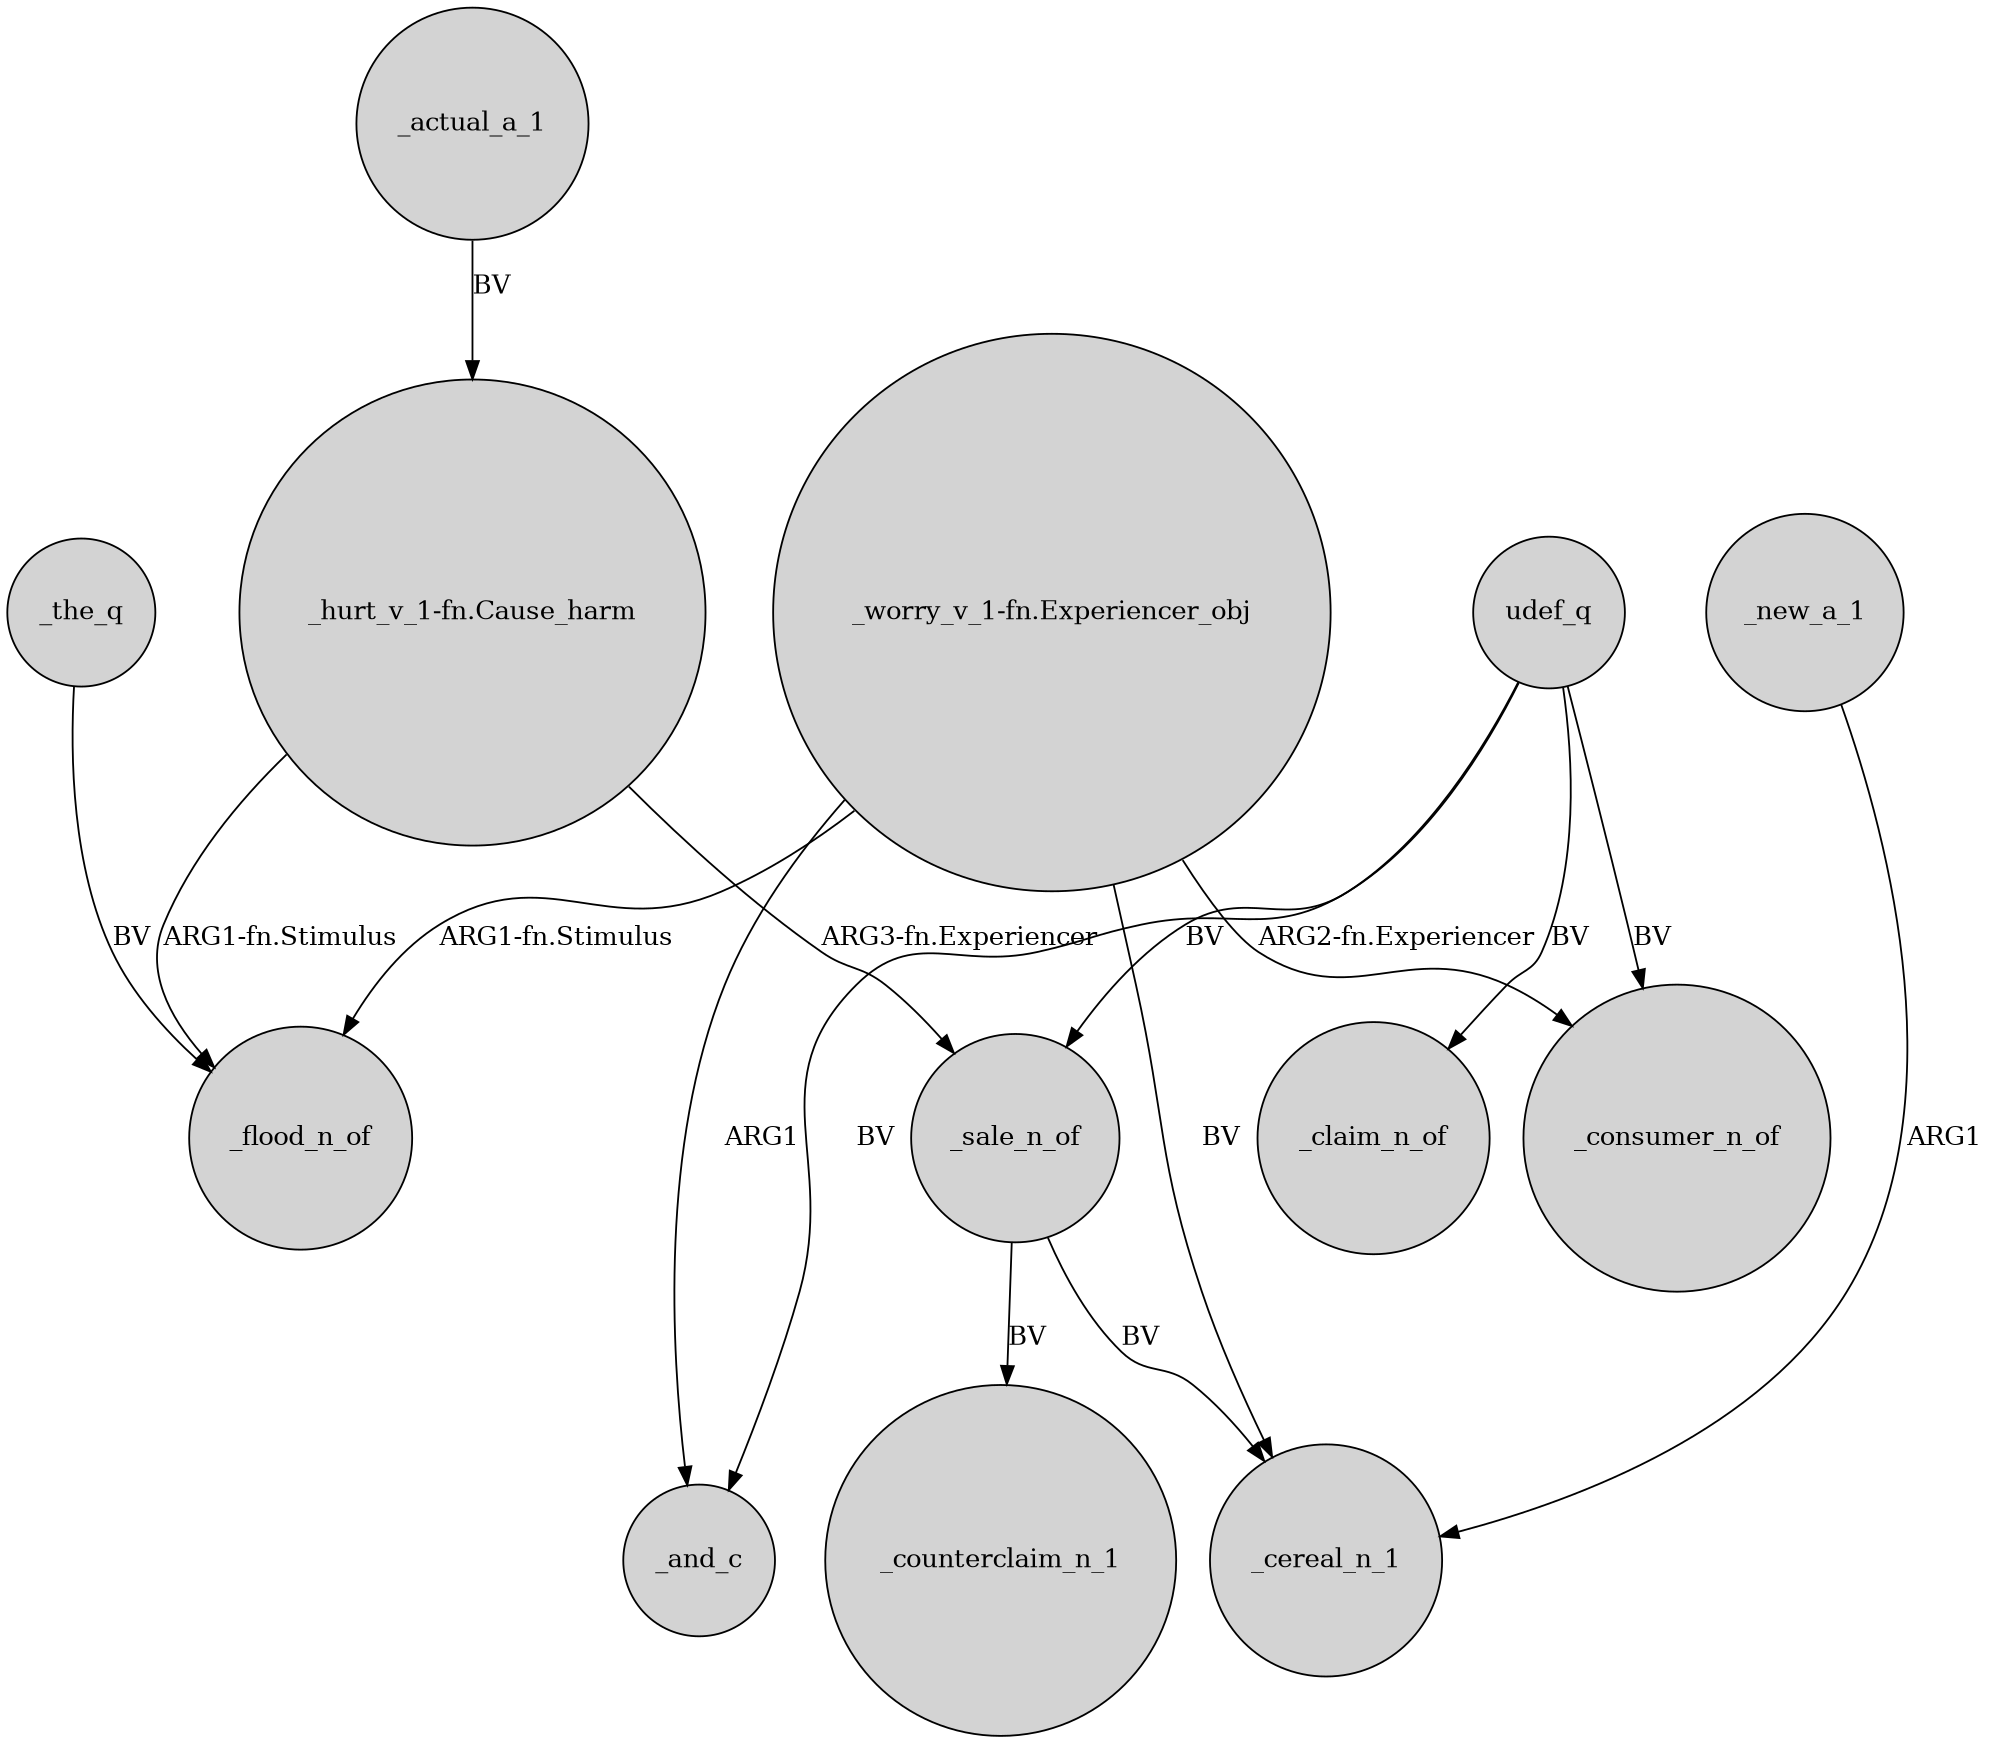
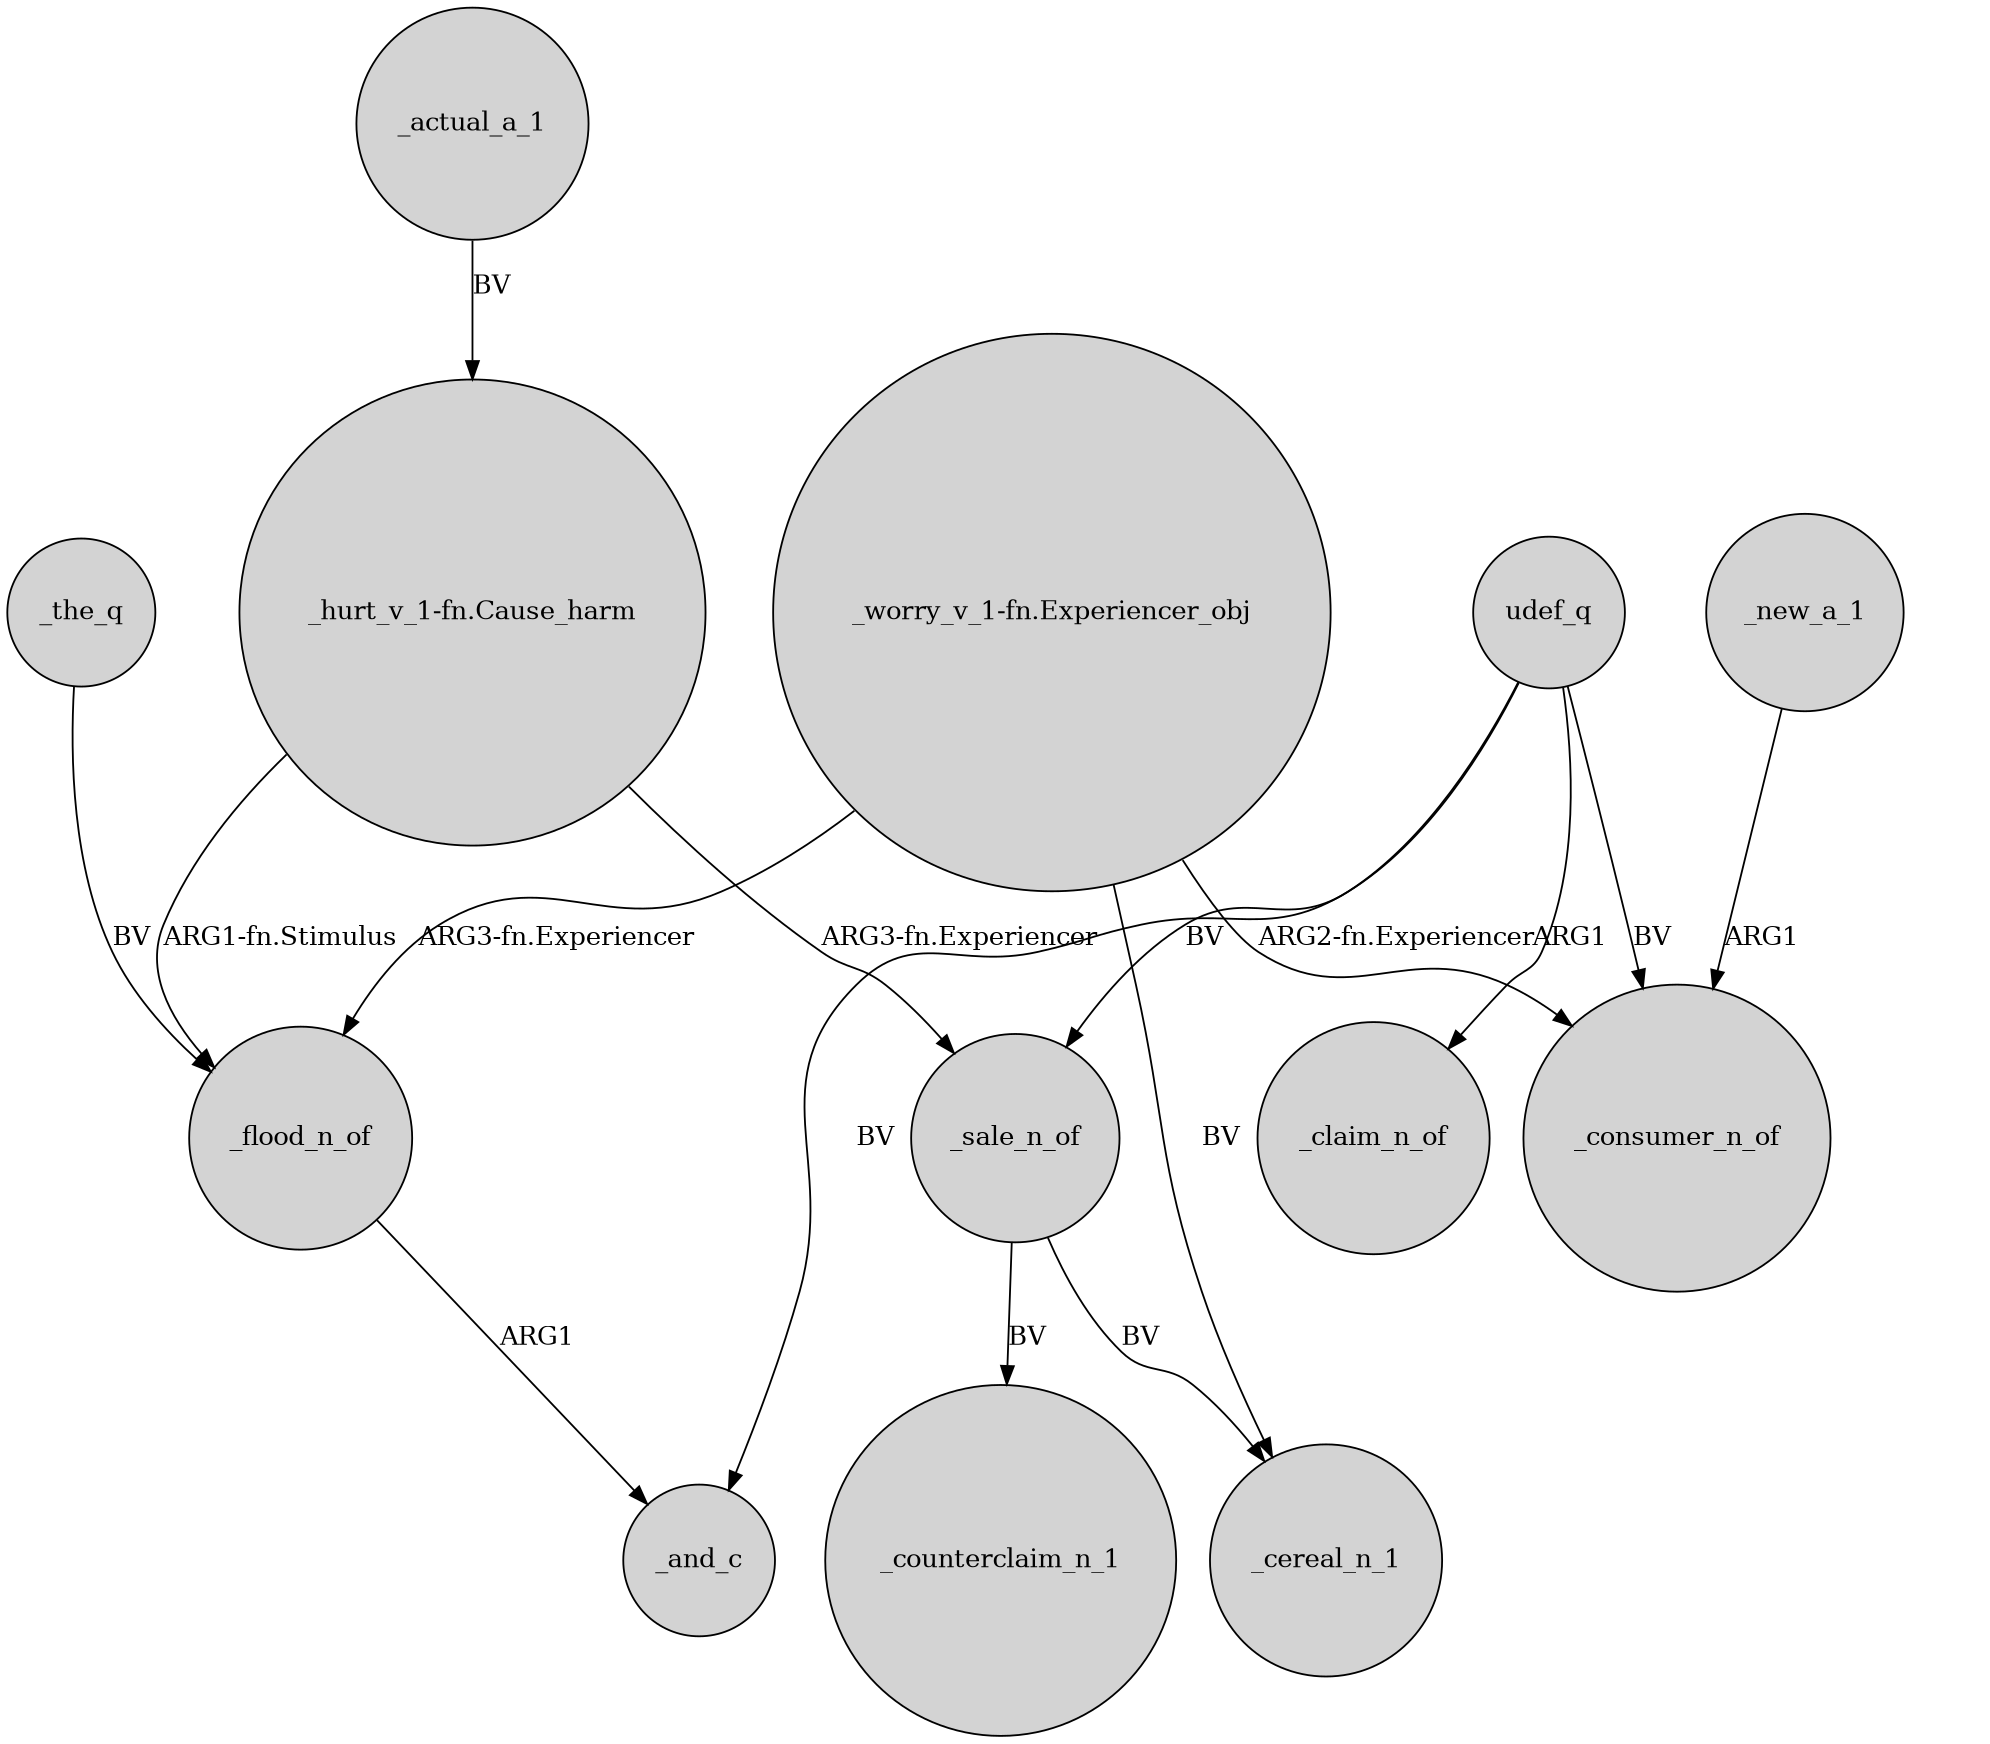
edge "_worry_v_1-fn.Experiencer_obj" -> "_flood_n_of": label "ARG1-fn.Stimulus" -> "ARG3-fn.Experiencer"
edge "udef_q" -> "_claim_n_of": label "BV" -> "ARG1"
edge "_worry_v_1-fn.Experiencer_obj" -> "_and_c": now "_flood_n_of" -> "_and_c"
edge "_new_a_1" -> "_cereal_n_1": now "_new_a_1" -> "_consumer_n_of"
